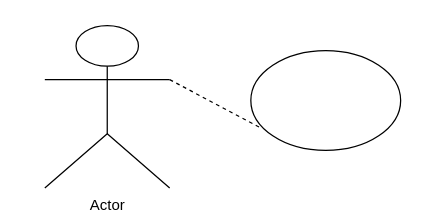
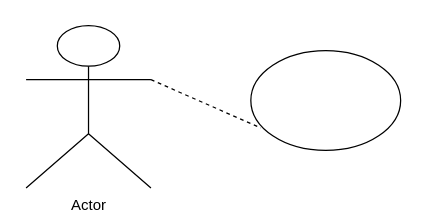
node "Actor": moved (107, 107) -> (88, 107)
